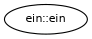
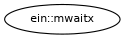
node "ein::ein": label "ein::ein" -> "ein::mwaitx"
